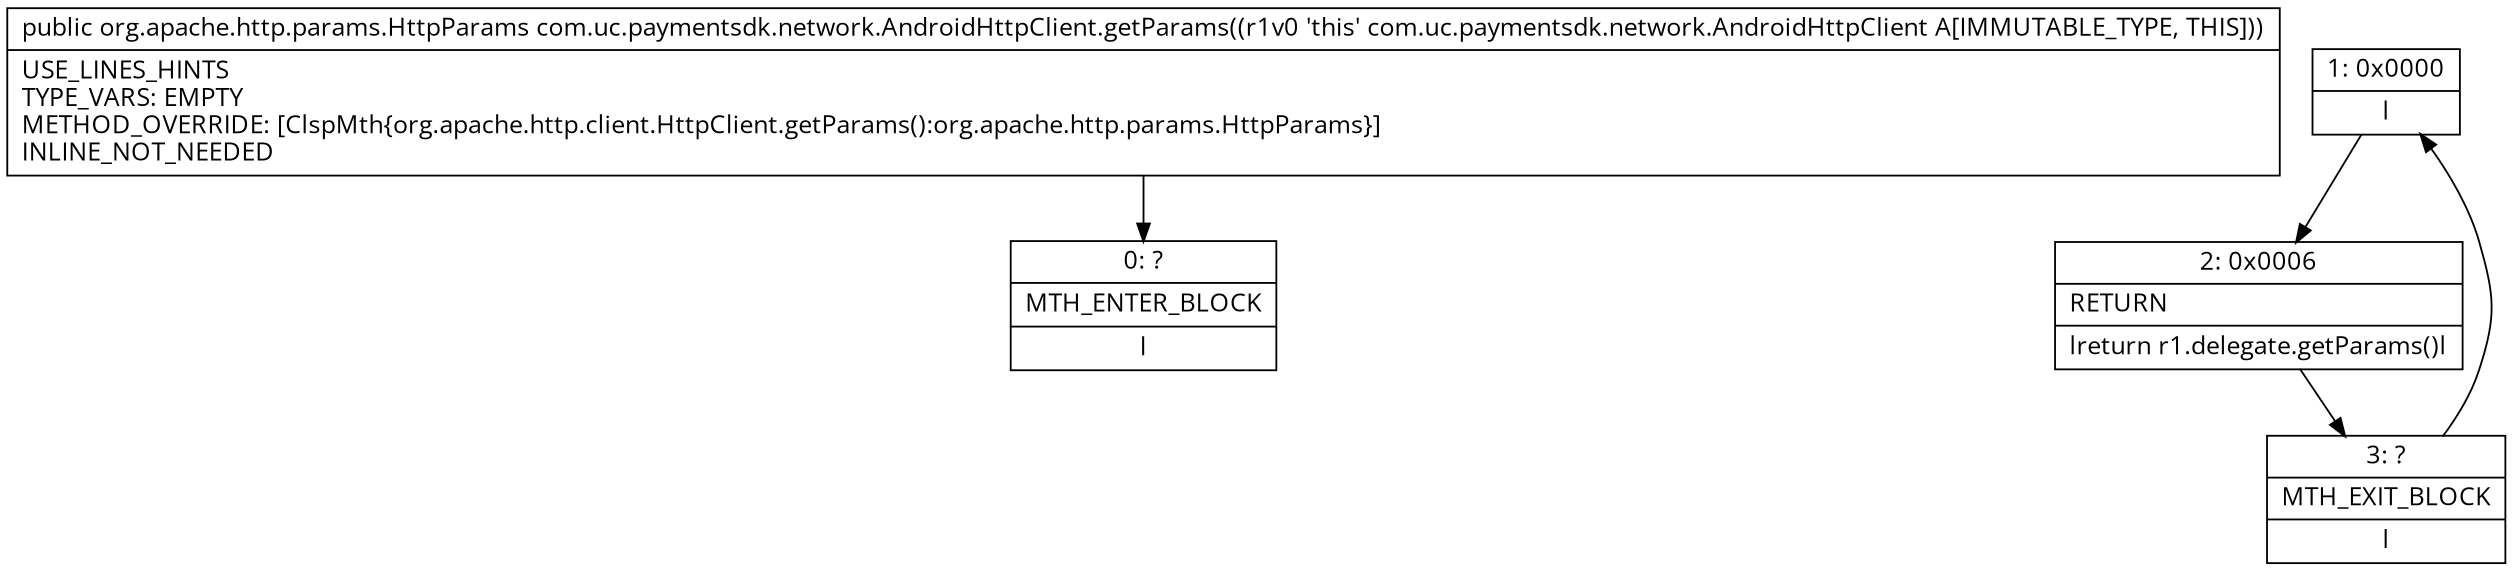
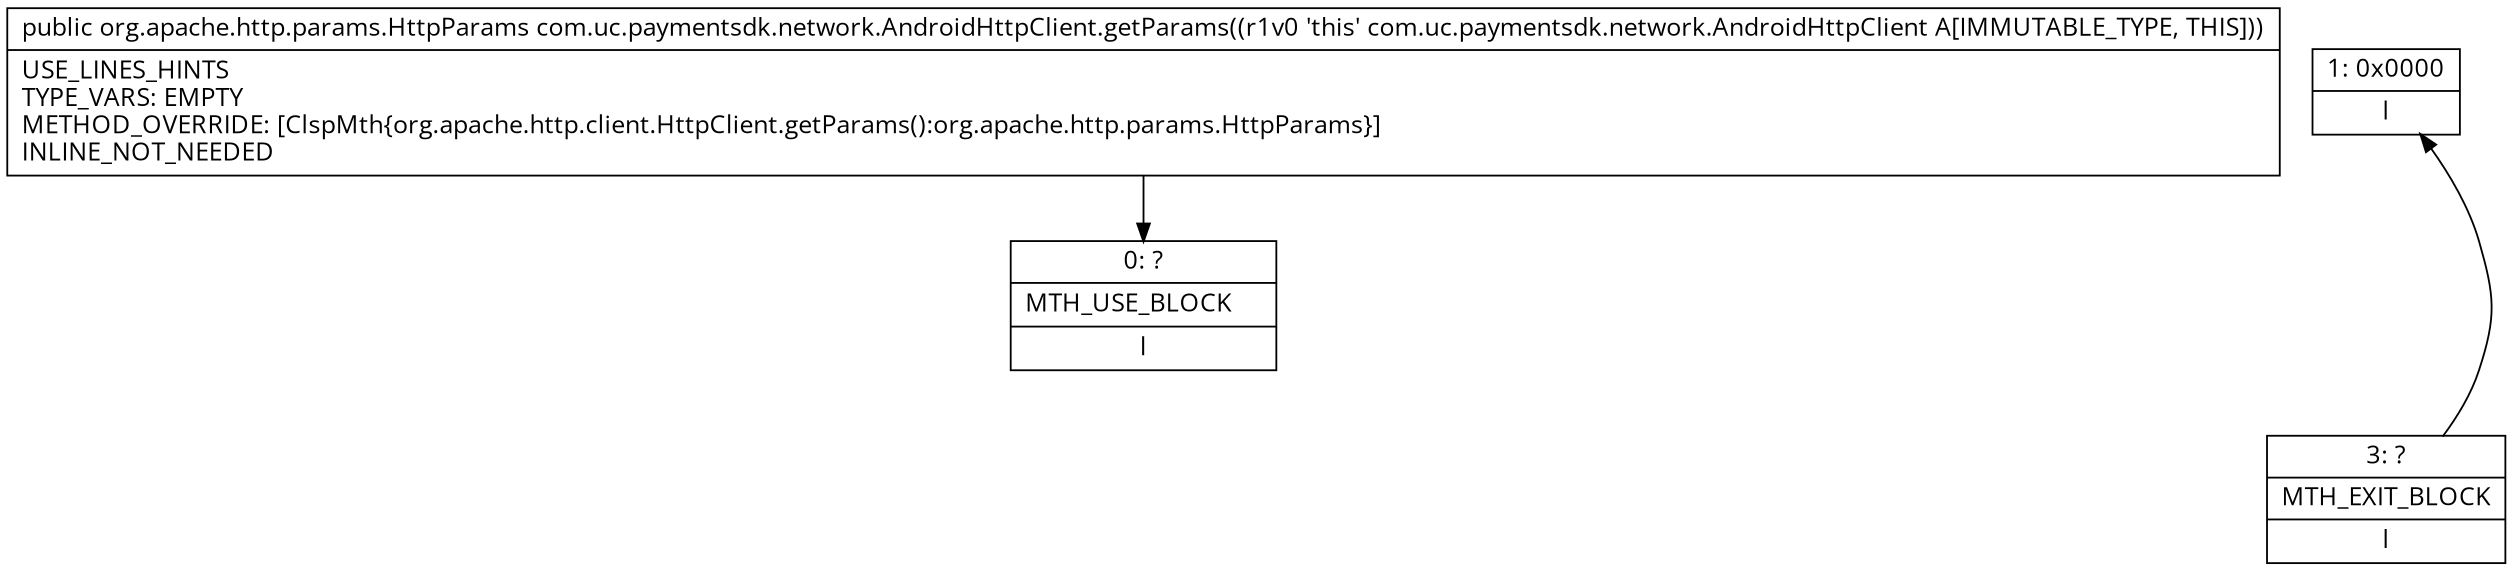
node "0: ?": text "MTH_ENTER_BLOCK" -> "MTH_USE_BLOCK"
node "2: 0x0006": removed
